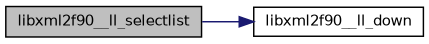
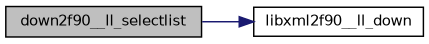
node "libxml2f90__ll_selectlist": label "libxml2f90__ll_selectlist" -> "down2f90__ll_selectlist"
